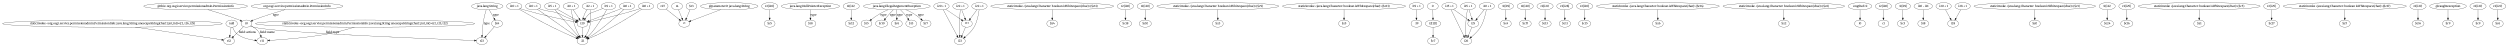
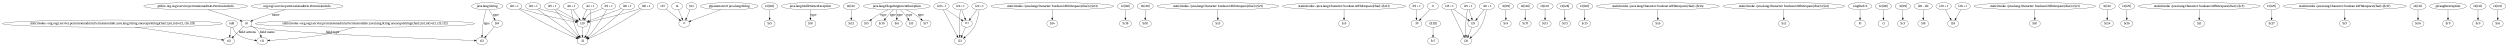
edge "0" -> "r2[i21]": now "0" -> "i19"
edge "org.osgi.service.permissionadmin.PermissionInfo" -> "r0": label "type" -> "name"
